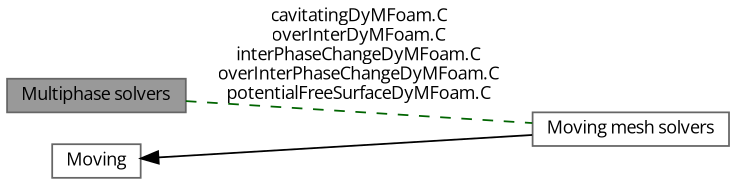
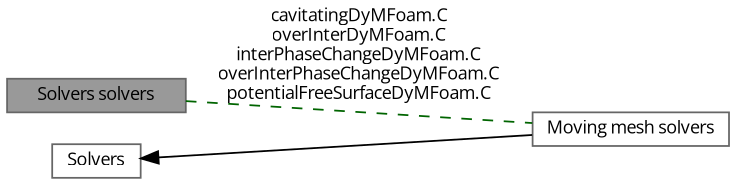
node "Multiphase solvers": label "Multiphase solvers" -> "Solvers solvers"
node "Moving": label "Moving" -> "Solvers"
